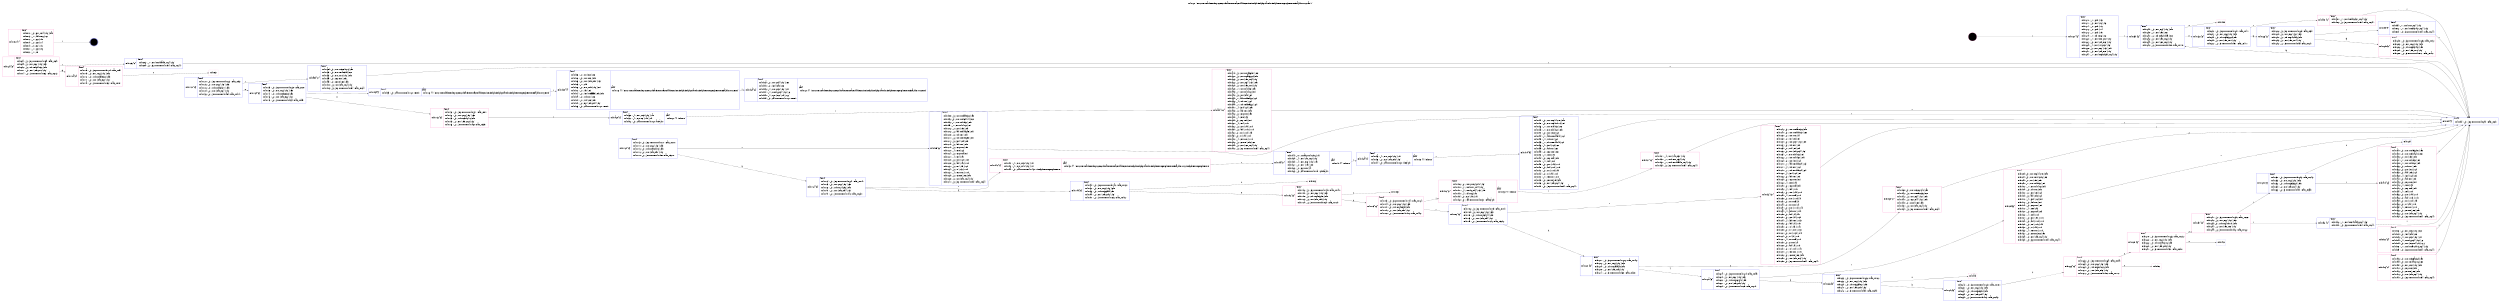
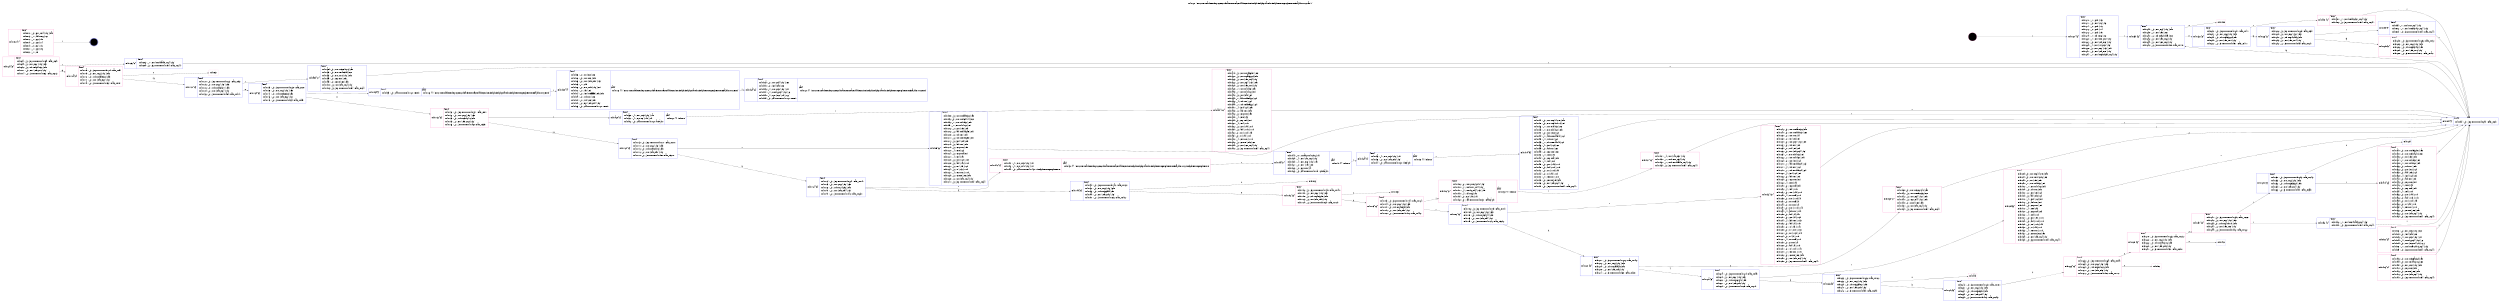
edge "0x40170a [22]" -> "0x401720 [25]": added, label "13"
edge "0x401752 [25]" -> "0x40176b [25]": added, label "10"
